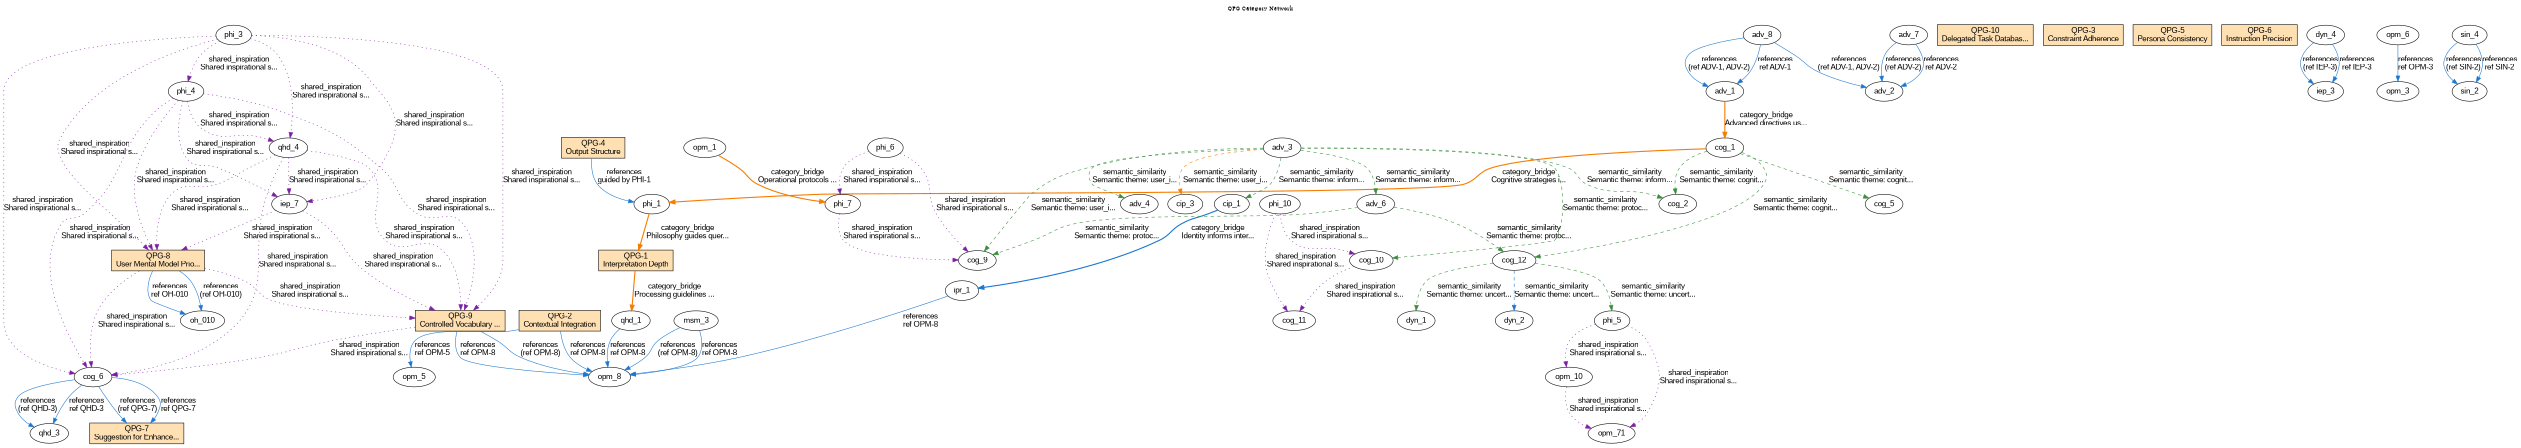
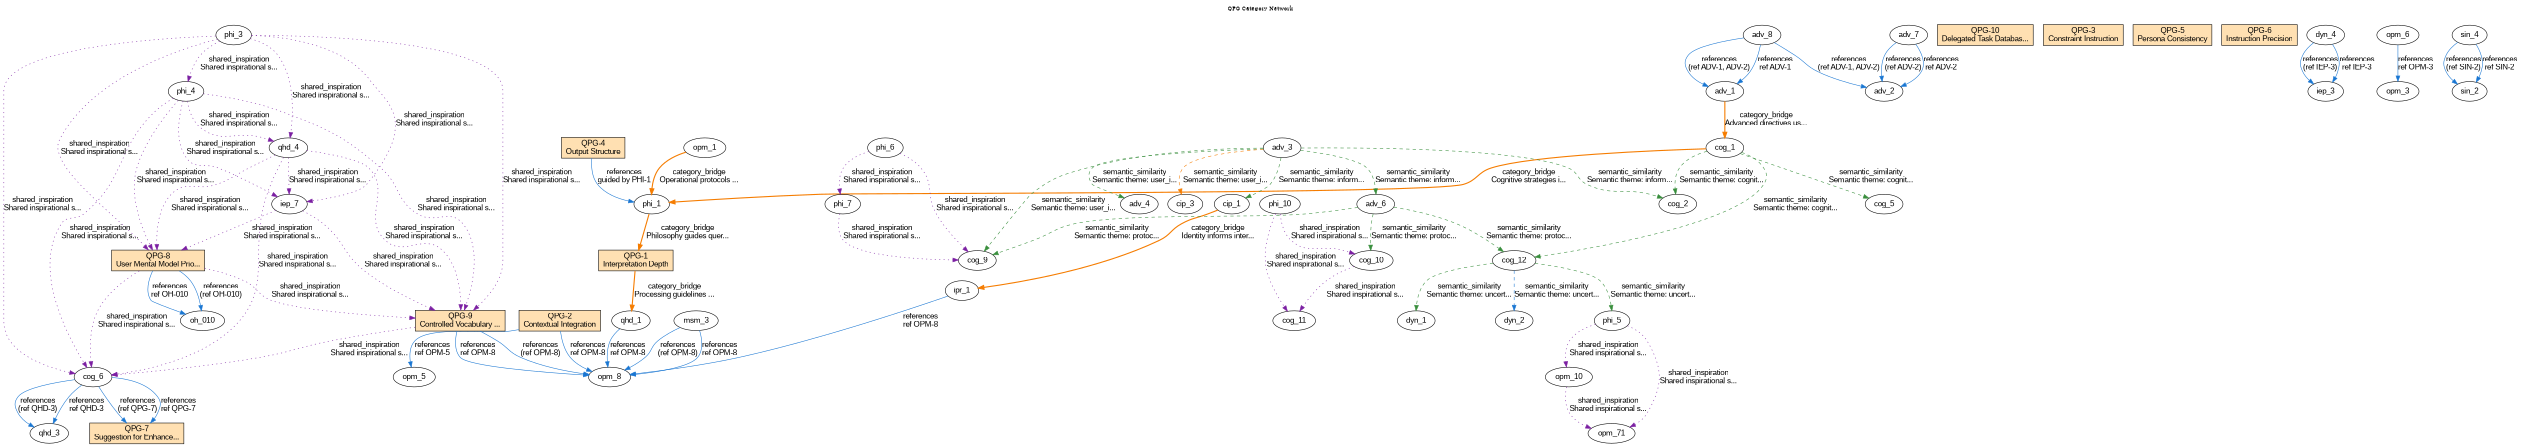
node "QPG-3 Constraint Adherence": label "QPG-3 Constraint Adherence" -> "QPG-3 Constraint Instruction"
edge "adv_3" -> "cog_10": now "adv_6" -> "cog_10"
edge "opm_1" -> "phi_7": now "opm_1" -> "phi_1"
edge "cip_1" -> "ipr_1": color #1976d2 -> #f57c00
